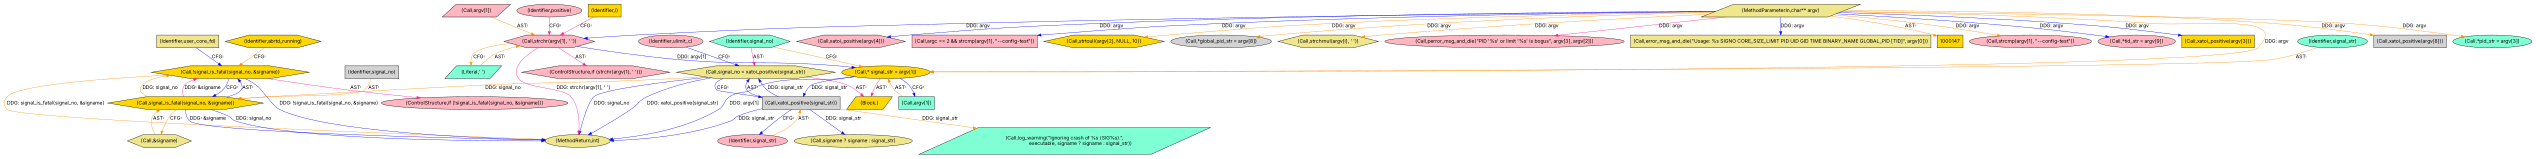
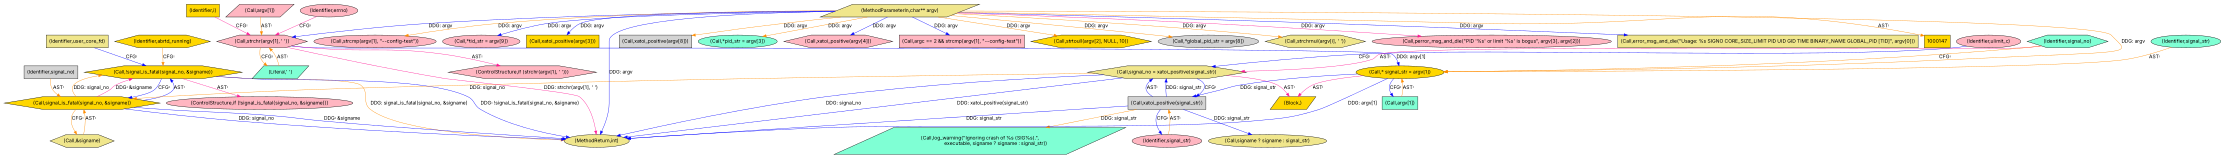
node "(Identifier,positive)": label "(Identifier,positive)" -> "(Identifier,errno)"
edge "(MethodParameterIn,char** argv)" -> "(MethodReturn,int)": added, label "DDG: argv"
